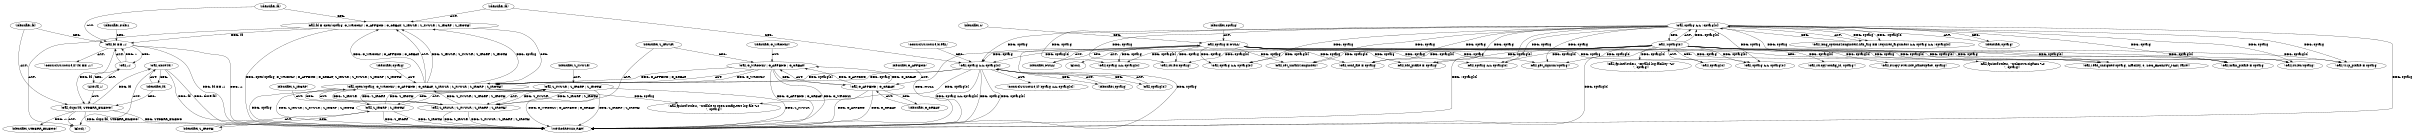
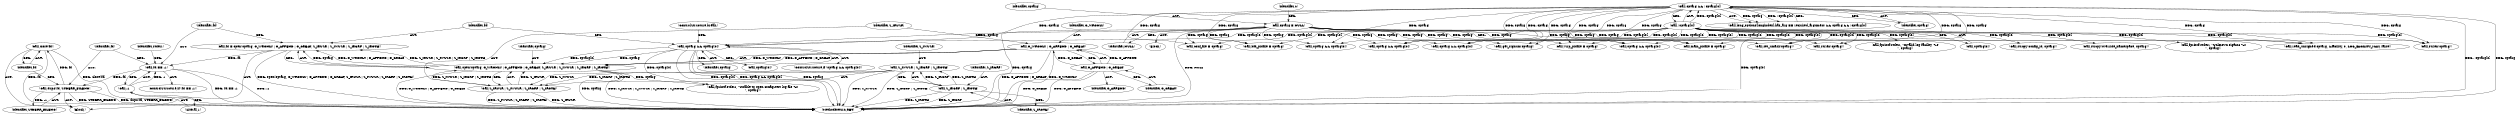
node "(Call,set_umask(longindex))": label "(Call,set_umask(longindex))" -> "(Call,set_umask(optarg))"
edge "(Identifier,O_APPEND)" -> "(Call,O_APPEND | O_CREAT)": reversed
edge "(Literal,1)" -> "(Call,dup2(fd, STDERR_FILENO))": now "(Identifier,STDERR_FILENO)" -> "(Call,dup2(fd, STDERR_FILENO))"
